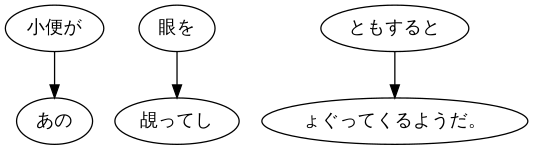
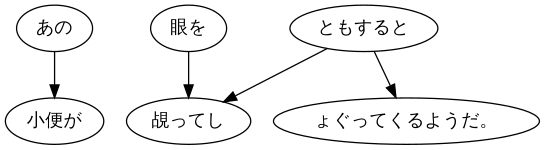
edge "小便が" -> "あの": reversed
edge "ともすると" -> "覘ってし": added
